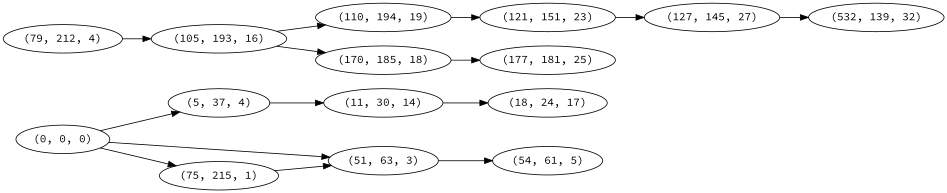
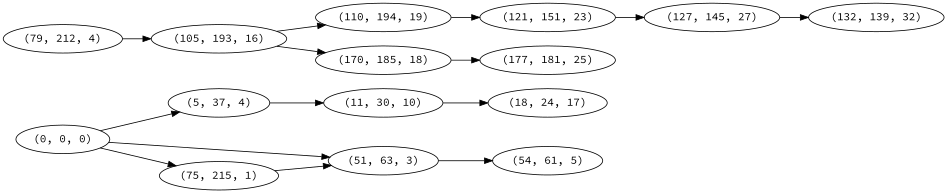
node "(532, 139, 32)": label "(532, 139, 32)" -> "(132, 139, 32)"
node "(11, 30, 14)": label "(11, 30, 14)" -> "(11, 30, 10)"
